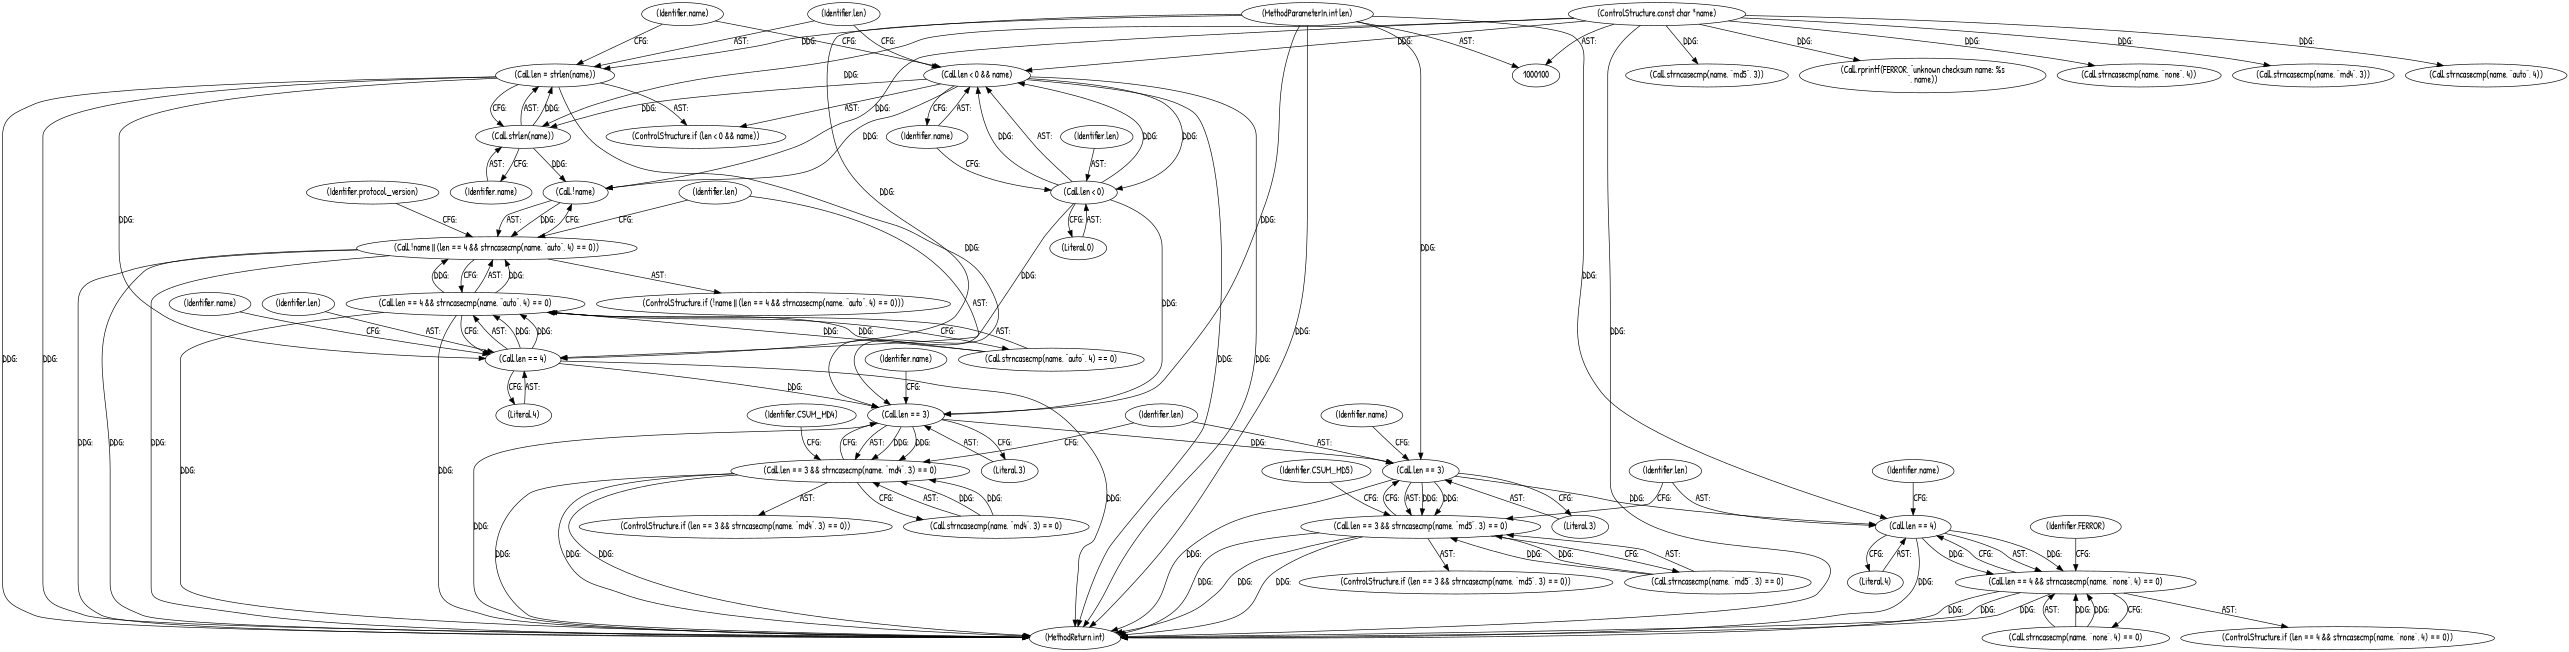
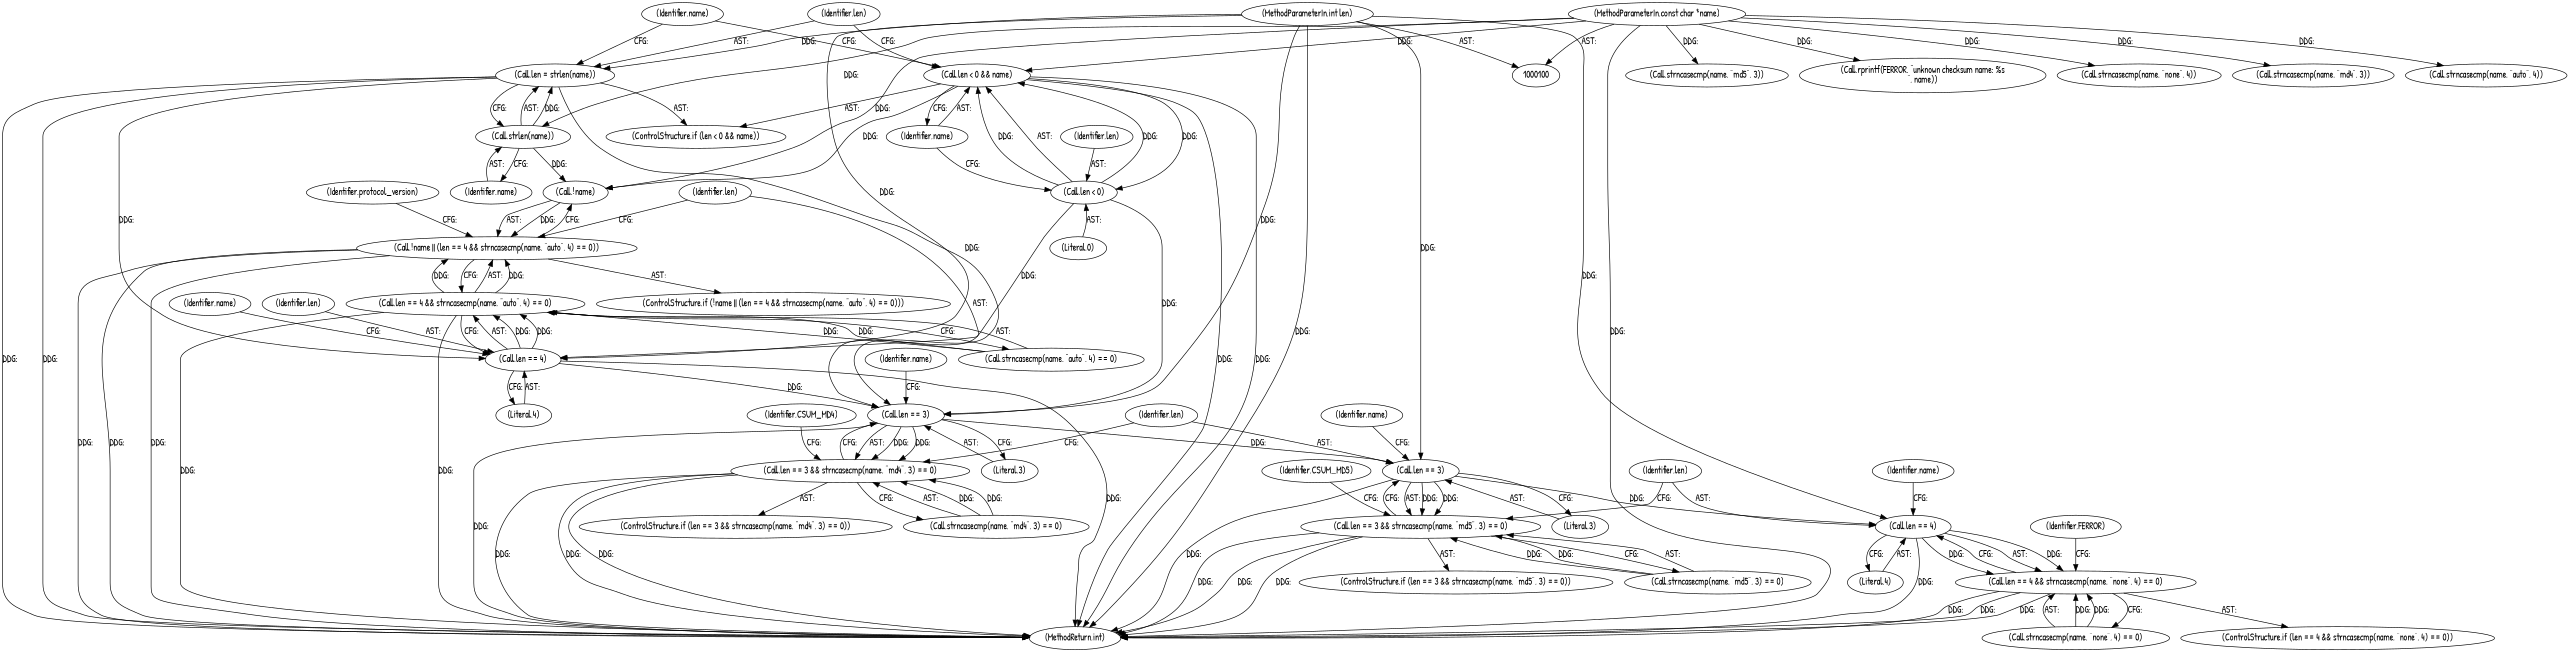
node "(ControlStructure,const char *name)": label "(ControlStructure,const char *name)" -> "(MethodParameterIn,const char *name)"
edge "(Call,len < 0 && name)" -> "(Call,strlen(name))": removed, label "DDG:"
edge "(Call,len < 0)" -> "(Literal,0)": removed, label "CFG:"
